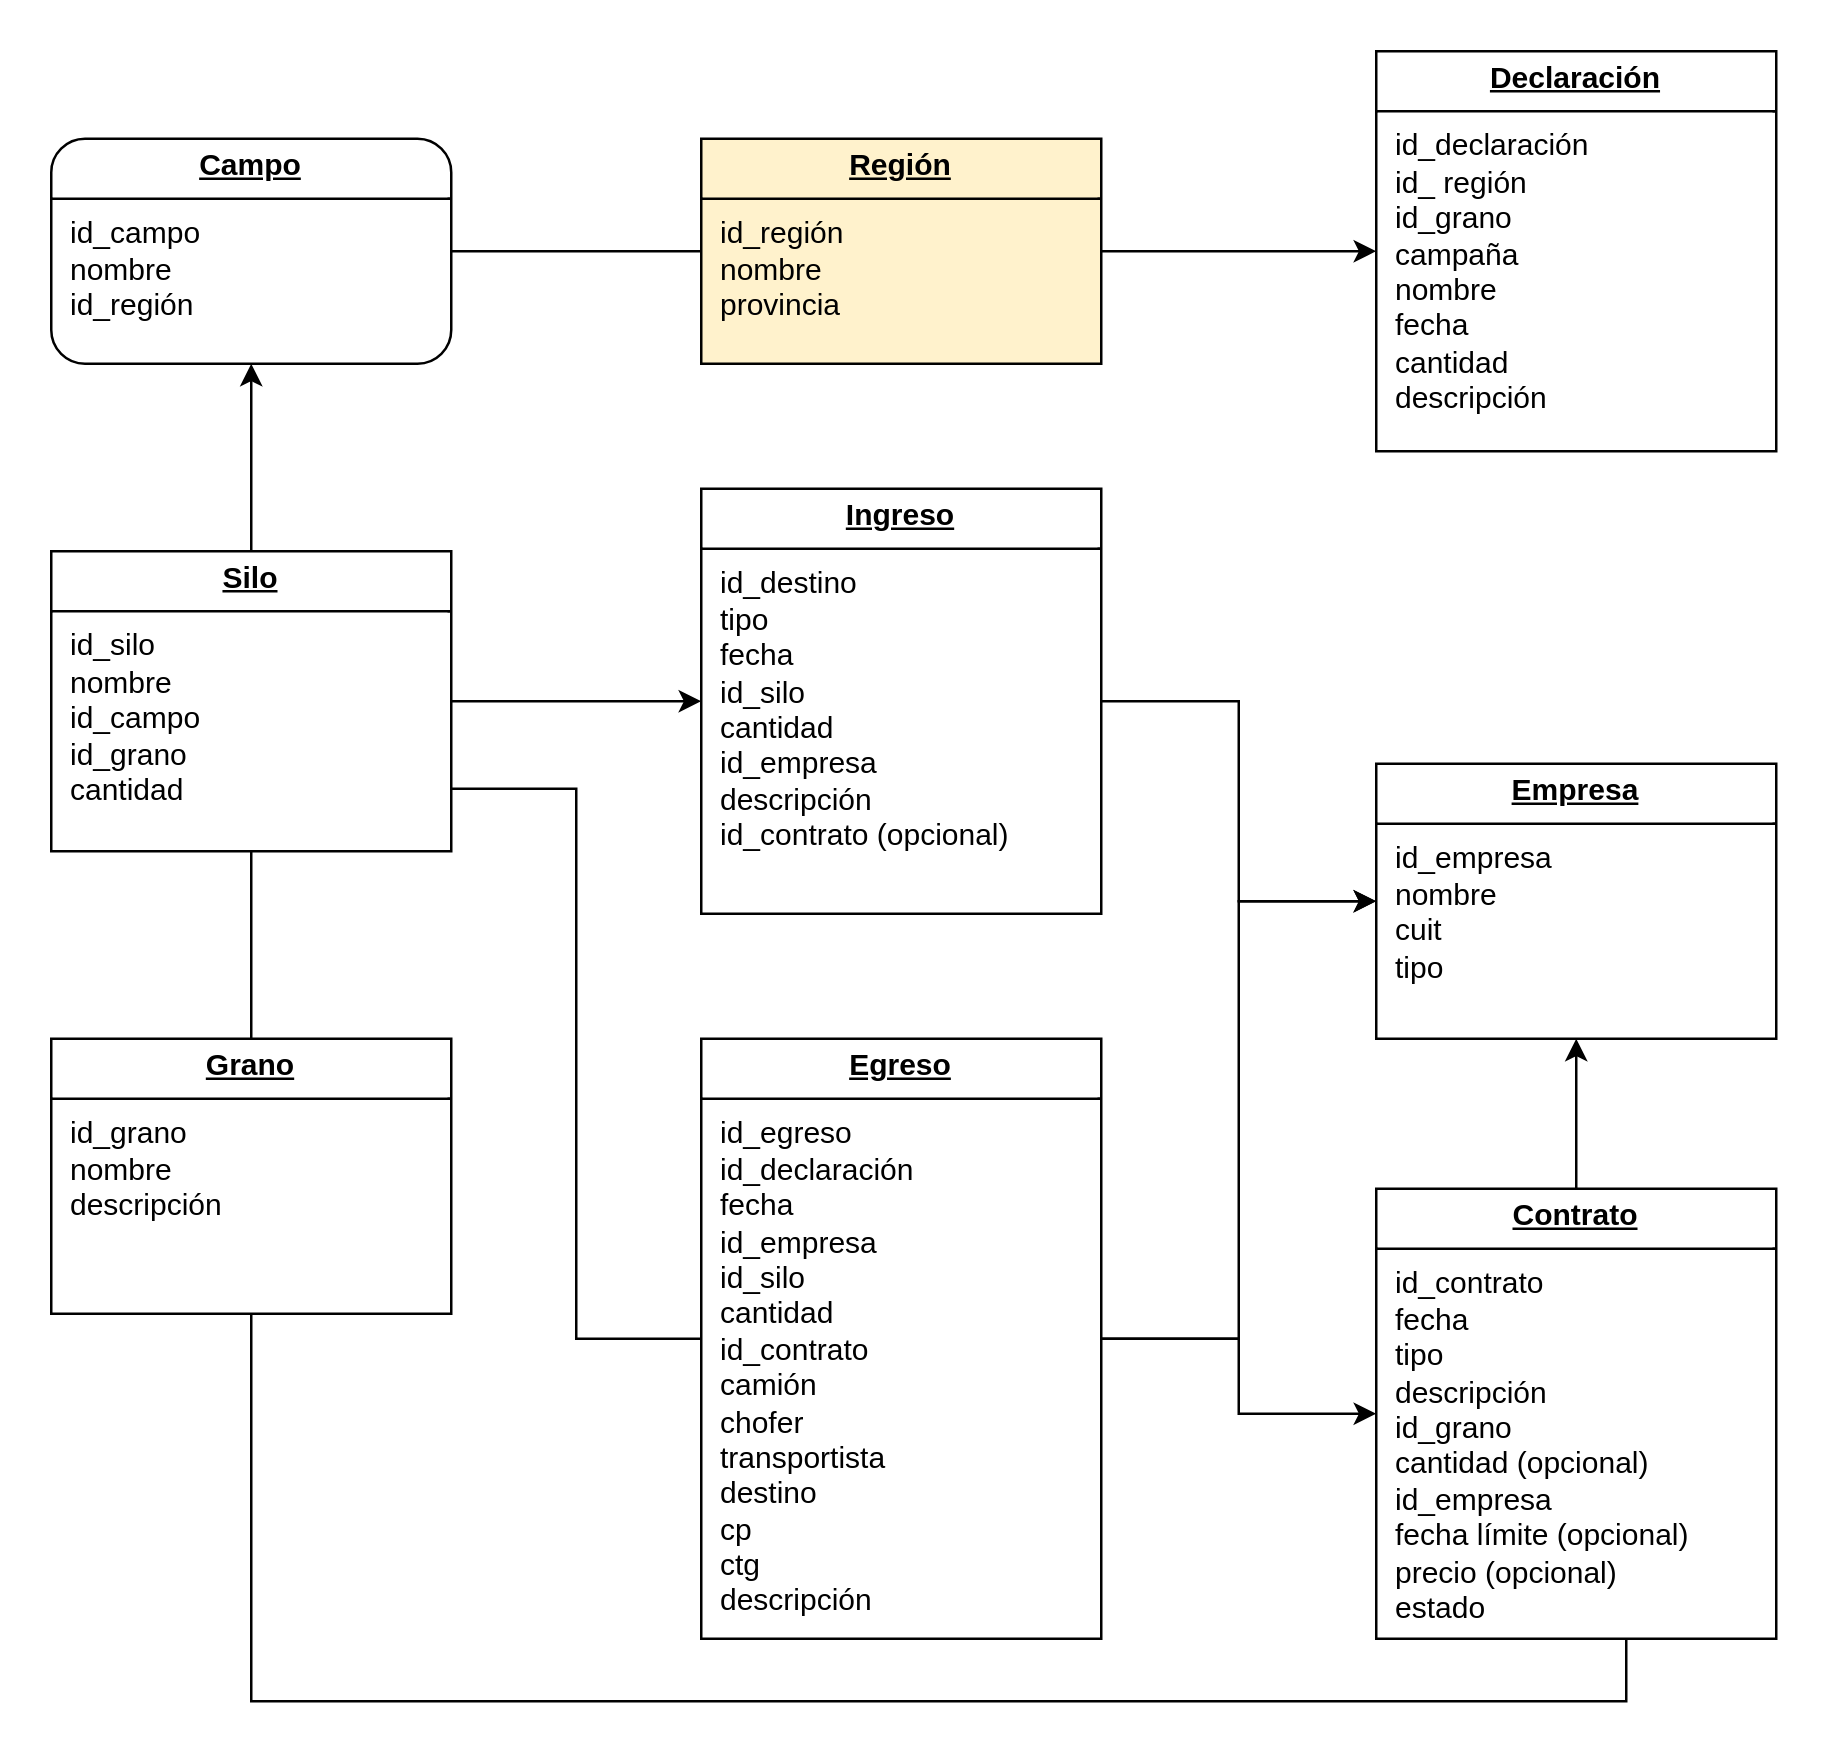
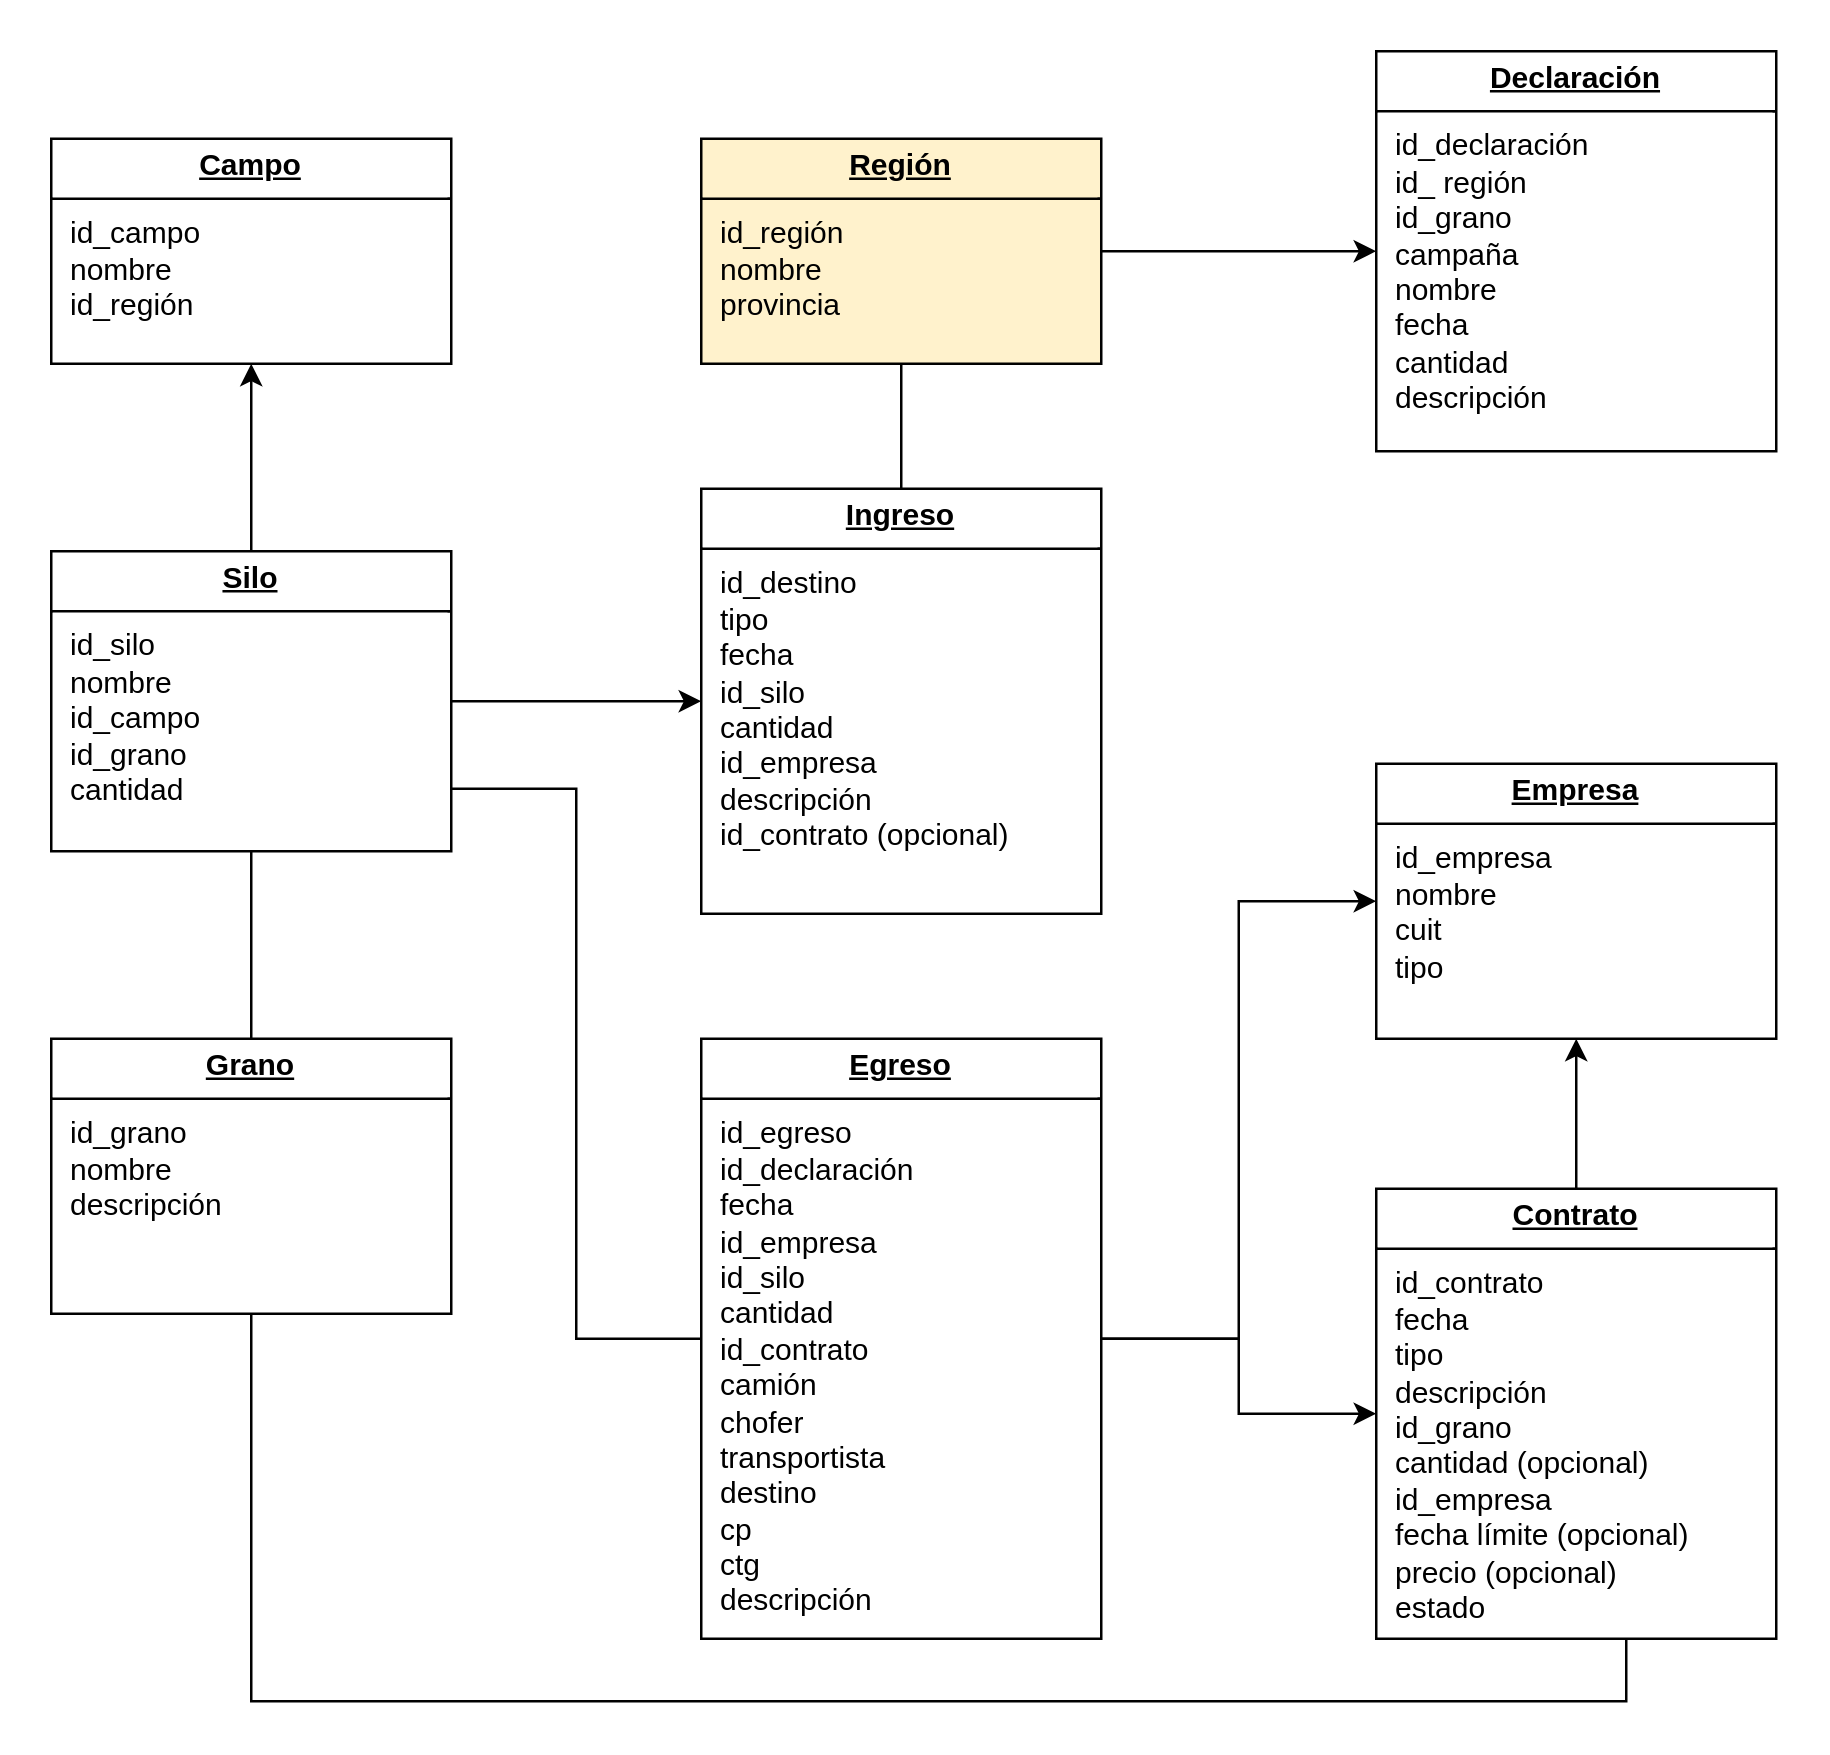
node "Campo id_campo nombre id_región": shape rounded rectangle -> rectangle
edge "Campo id_campo nombre id_región" -- "Región id_región nombre provincia": now "Ingreso id_destino tipo fecha id_silo cantidad id_empresa descripción id_contrato (opcional)" -- "Región id_región nombre provincia"
edge "Ingreso id_destino tipo fecha id_silo cantidad id_empresa descripción id_contrato (opcional)" -> "Empresa id_empresa nombre cuit tipo": removed
